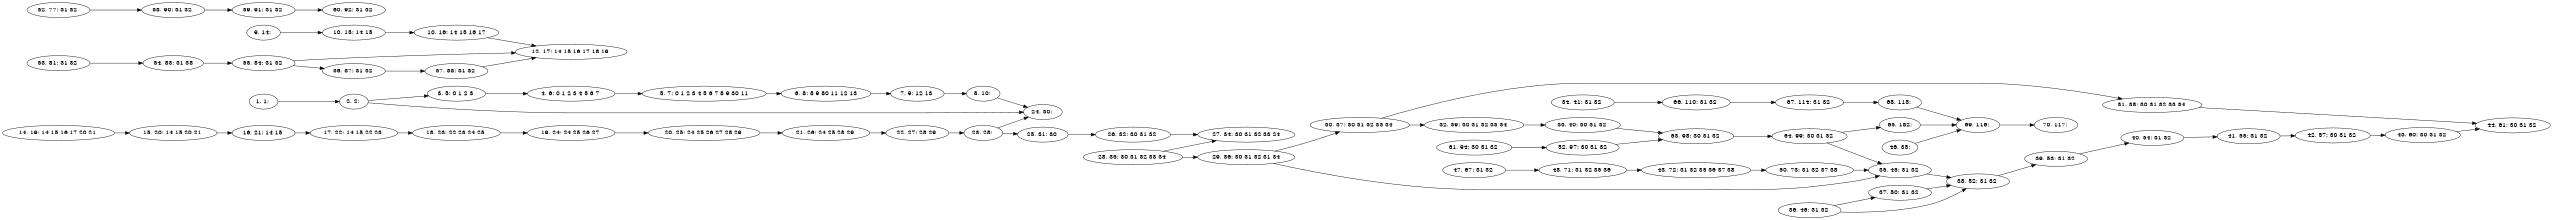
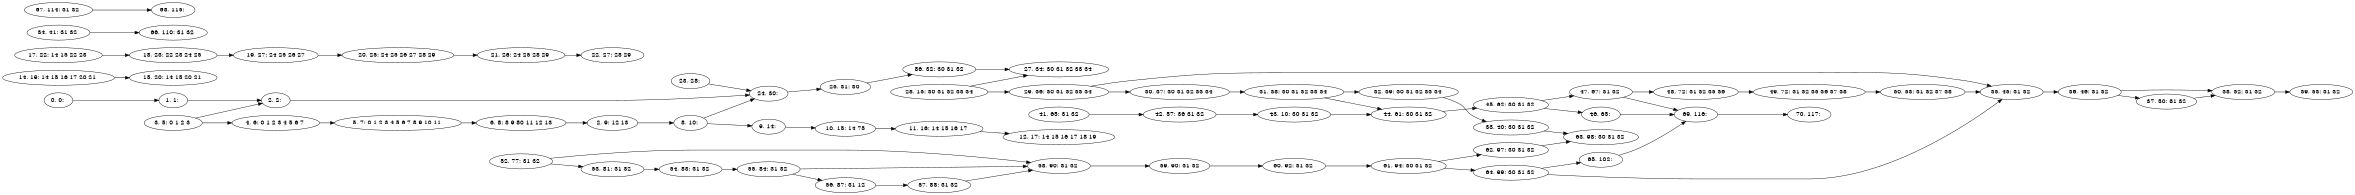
node "59, 91: 31 32": label "59, 91: 31 32" -> "59, 90: 31 32"
node "10, 15: 14 15": label "10, 15: 14 15" -> "10, 15: 14 75"
node "10, 16: 14 15 16 17": label "10, 16: 14 15 16 17" -> "11, 16: 14 15 16 17"
edge "55, 84: 31 32" -> "12, 17: 14 15 16 17 18 19": now "55, 84: 31 32" -> "58, 90: 31 32"
node "54, 83: 31 38": label "54, 83: 31 38" -> "54, 83: 31 32"
edge "57, 88: 31 32" -> "12, 17: 14 15 16 17 18 19": now "57, 88: 31 32" -> "58, 90: 31 32"
node "56, 87: 31 32": label "56, 87: 31 32" -> "56, 87: 31 12"
node "5, 7: 0 1 2 3 4 5 6 7 8 9 30 11": label "5, 7: 0 1 2 3 4 5 6 7 8 9 30 11" -> "5, 7: 0 1 2 3 4 5 6 7 8 9 10 11"
node "7, 9: 12 13": label "7, 9: 12 13" -> "2, 9: 12 13"
edge "2, 2:" -> "3, 5: 0 1 2 3": reversed
node "0, 0:": added
edge "66, 110: 31 32" -> "67, 114: 31 32": removed
node "45, 62: 30 31 32": added
edge "68, 115:" -> "69, 116:": now "47, 67: 31 32" -> "69, 116:"
edge "8, 10:" -> "9, 14:": added
edge "30, 37: 30 31 32 33 34" -> "32, 39: 30 31 32 33 34": now "31, 38: 30 31 32 33 34" -> "32, 39: 30 31 32 33 34"
node "65, 182:": label "65, 182:" -> "65, 102:"
node "16, 21: 14 15": removed
node "19, 24: 24 25 26 27": label "19, 24: 24 25 26 27" -> "19, 27: 24 25 26 27"
edge "22, 27: 28 29" -> "23, 28:": removed
edge "23, 28:" -> "25, 31: 30": now "24, 30:" -> "25, 31: 30"
node "26, 32: 30 31 32": label "26, 32: 30 31 32" -> "86, 32: 30 31 32"
node "27, 34: 30 31 32 33 24": label "27, 34: 30 31 32 33 24" -> "27, 34: 30 31 32 33 34"
node "42, 57: 30 31 32": label "42, 57: 30 31 32" -> "42, 57: 36 31 32"
node "43, 60: 30 31 32": label "43, 60: 30 31 32" -> "43, 10: 30 31 32"
edge "63, 98: 30 31 32" -> "64, 99: 30 31 32": now "61, 94: 30 31 32" -> "64, 99: 30 31 32"
node "41, 55: 31 32": label "41, 55: 31 32" -> "41, 65: 31 32"
node "40, 54: 31 32": removed
node "52, 97: 30 31 32": label "52, 97: 30 31 32" -> "62, 97: 30 31 32"
node "46, 35:": label "46, 35:" -> "46, 65:"
node "28, 35: 30 31 32 33 34": label "28, 35: 30 31 32 33 34" -> "28, 15: 30 31 32 33 34"
node "29, 36: 30 31 32 31 34": label "29, 36: 30 31 32 31 34" -> "29, 36: 30 31 32 33 34"
edge "52, 77: 31 32" -> "53, 81: 31 32": added
edge "60, 92: 31 32" -> "61, 94: 30 31 32": added
node "48, 71: 31 32 35 36": label "48, 71: 31 32 35 36" -> "48, 72: 31 32 35 36"
node "43, 72: 31 32 35 36 37 38": label "43, 72: 31 32 35 36 37 38" -> "49, 72: 31 32 35 36 37 38"
node "50, 73: 31 32 37 38": label "50, 73: 31 32 37 38" -> "50, 53: 31 32 37 38"
edge "35, 45: 31 32" -> "38, 52: 31 32": now "35, 45: 31 32" -> "36, 46: 31 32"
node "37, 50: 31 32": label "37, 50: 31 32" -> "37, 50: 81 32"
